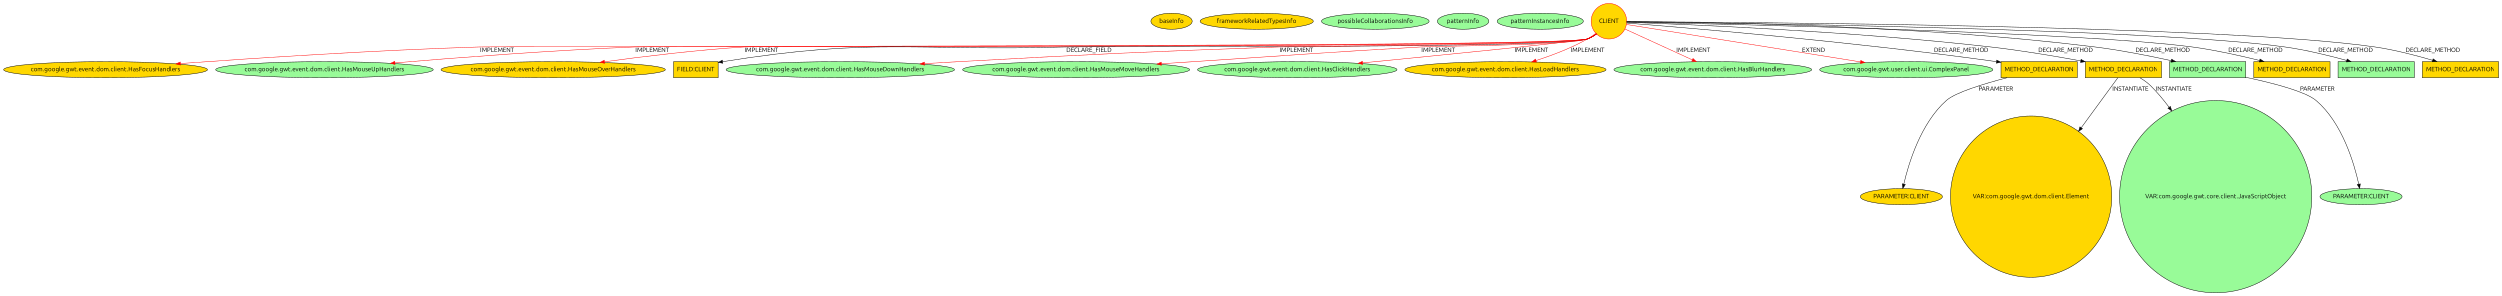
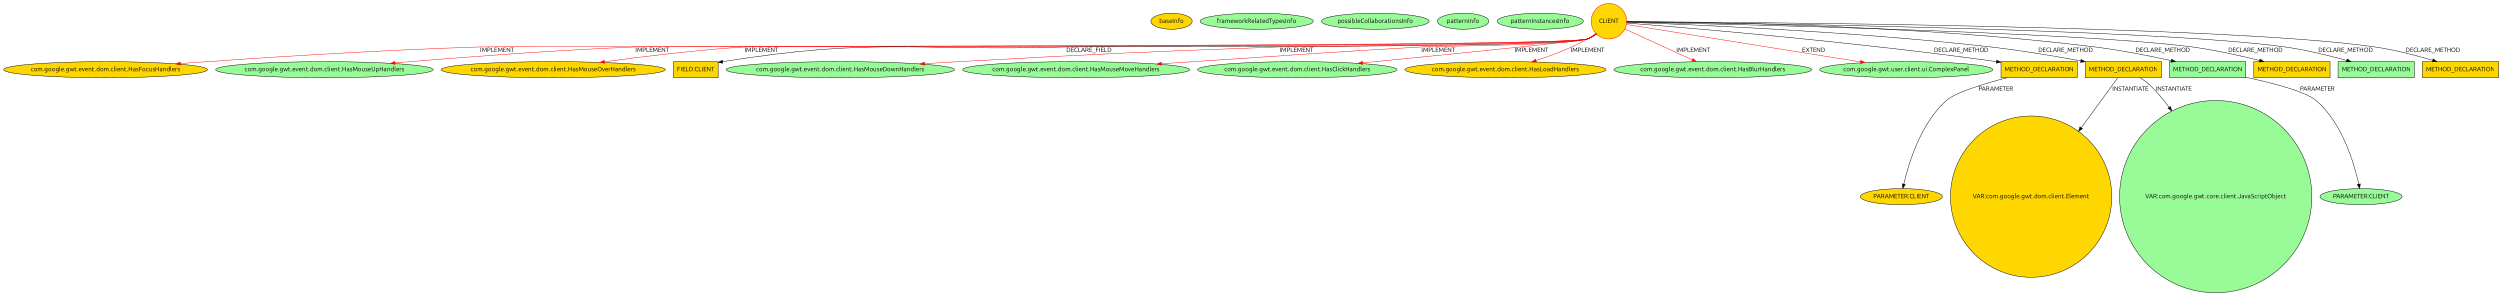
node "frameworkRelatedTypesInfo": fillcolor gold -> palegreen
